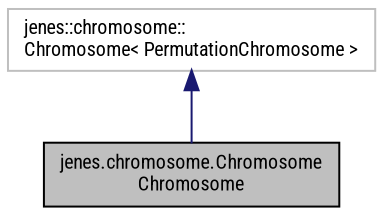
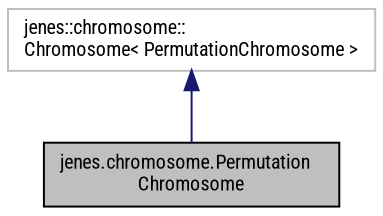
node "jenes.chromosome.Chromosome Chromosome": label "jenes.chromosome.Chromosome Chromosome" -> "jenes.chromosome.Permutation Chromosome"
